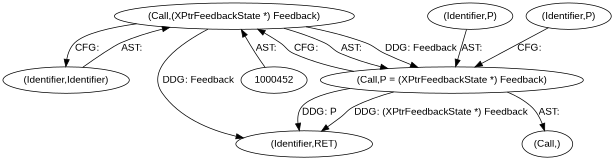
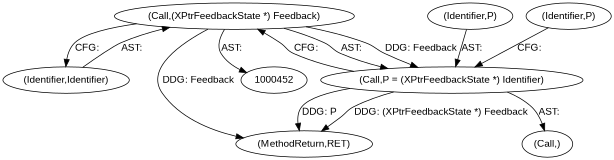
edge "1000452" -> "(Call,(XPtrFeedbackState *) Feedback)": reversed
node "(Call,P = (XPtrFeedbackState *) Feedback)": label "(Call,P = (XPtrFeedbackState *) Feedback)" -> "(Call,P = (XPtrFeedbackState *) Identifier)"
node "(Identifier,RET)": label "(Identifier,RET)" -> "(MethodReturn,RET)"
